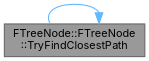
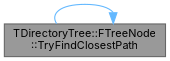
node "FTreeNode::FTreeNode ::TryFindClosestPath": label "FTreeNode::FTreeNode ::TryFindClosestPath" -> "TDirectoryTree::FTreeNode ::TryFindClosestPath"
